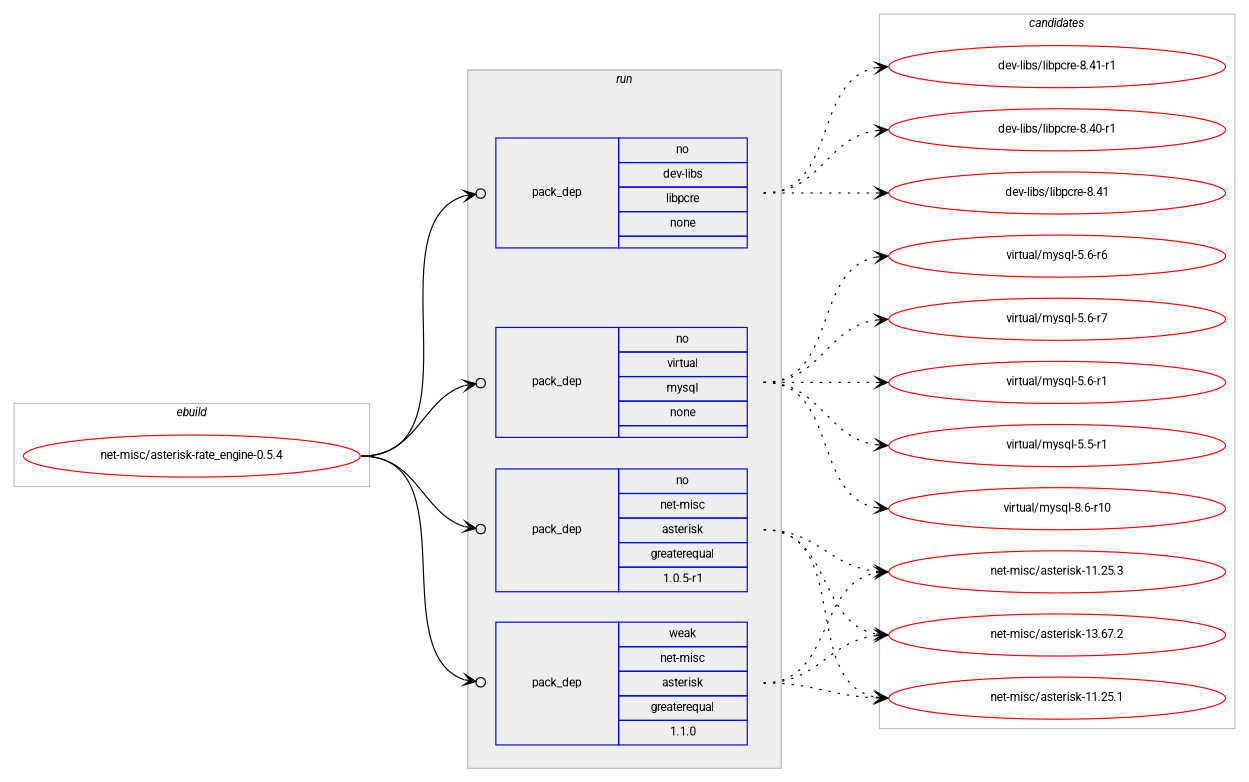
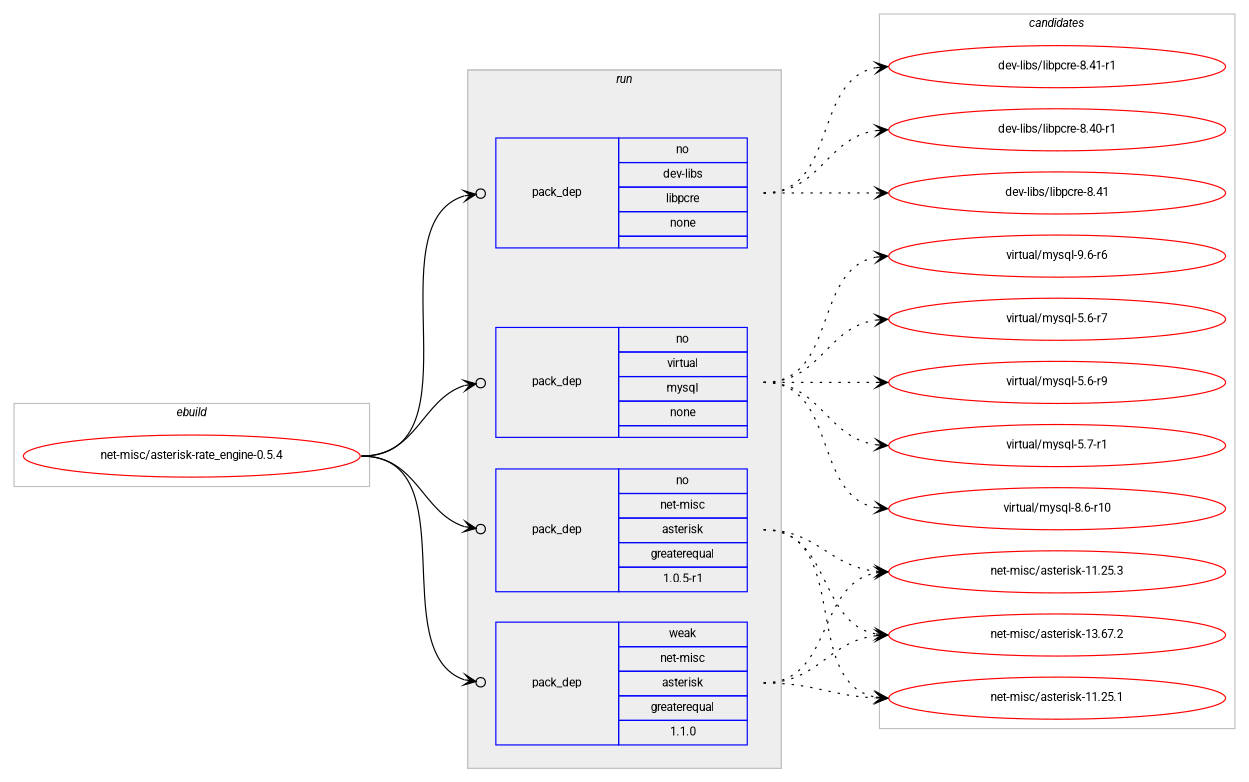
node "virtual/mysql-5.6-r6": label "virtual/mysql-5.6-r6" -> "virtual/mysql-9.6-r6"
node "virtual/mysql-5.6-r1": label "virtual/mysql-5.6-r1" -> "virtual/mysql-5.6-r9"
node "virtual/mysql-5.5-r1": label "virtual/mysql-5.5-r1" -> "virtual/mysql-5.7-r1"
